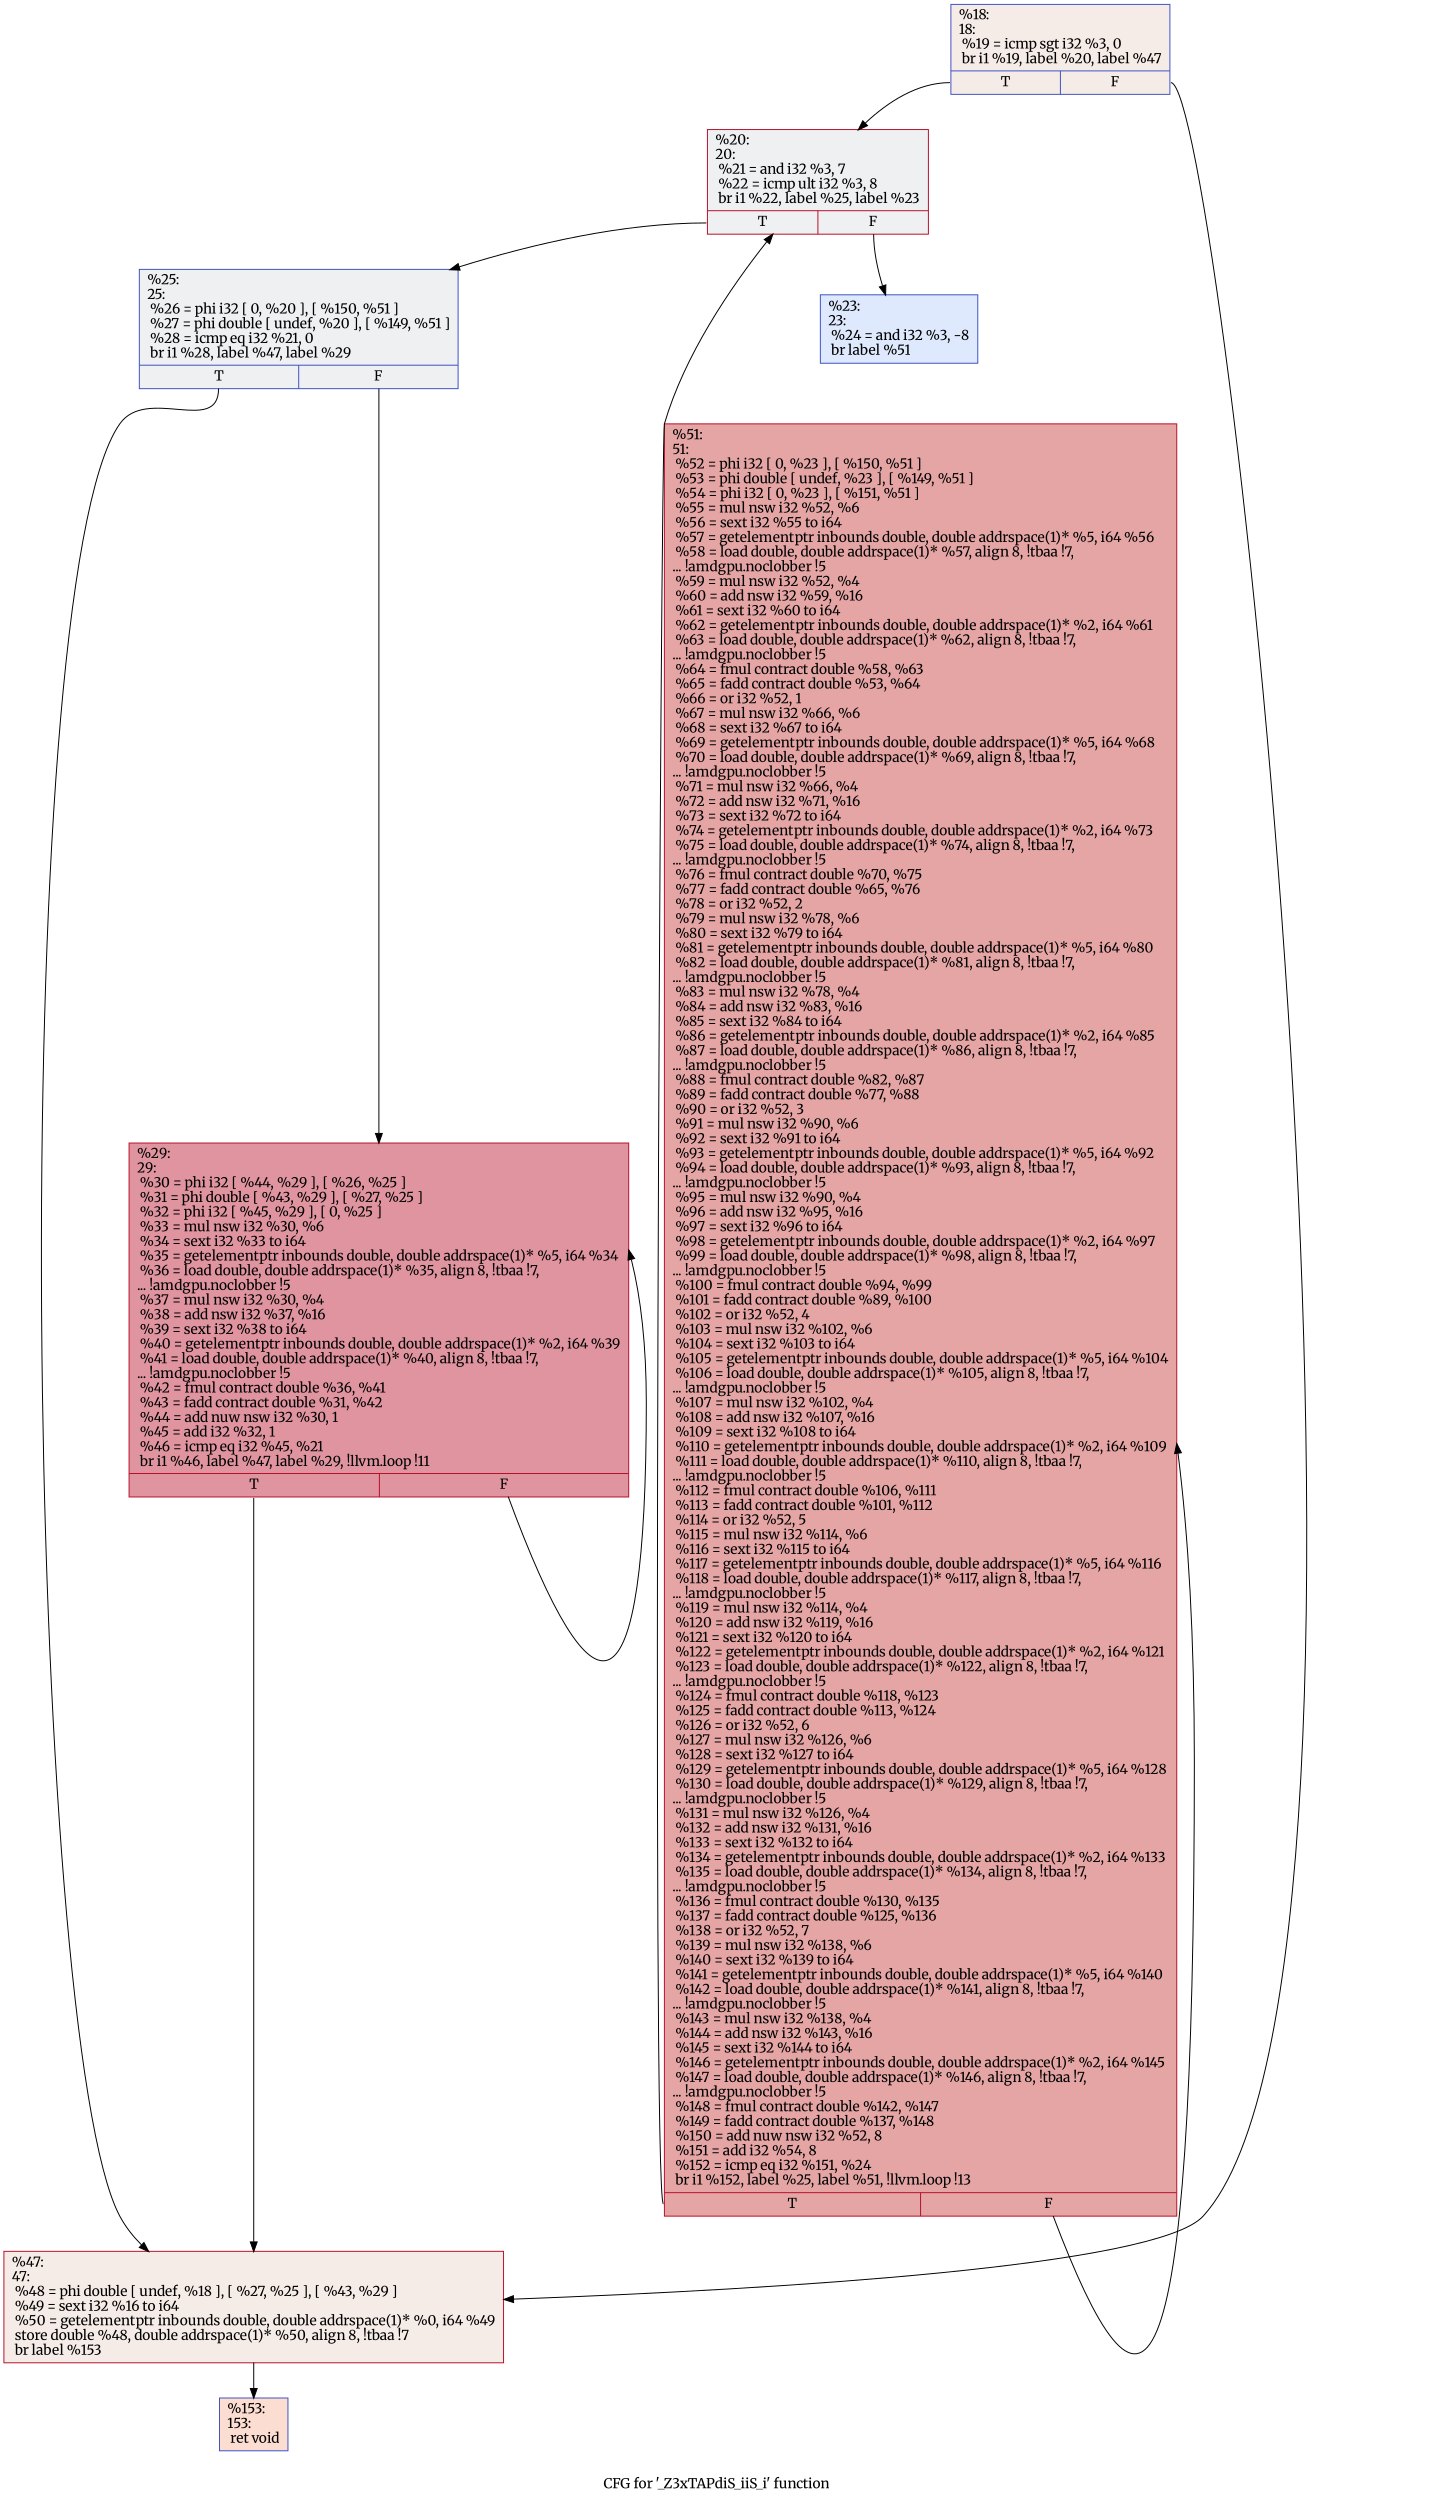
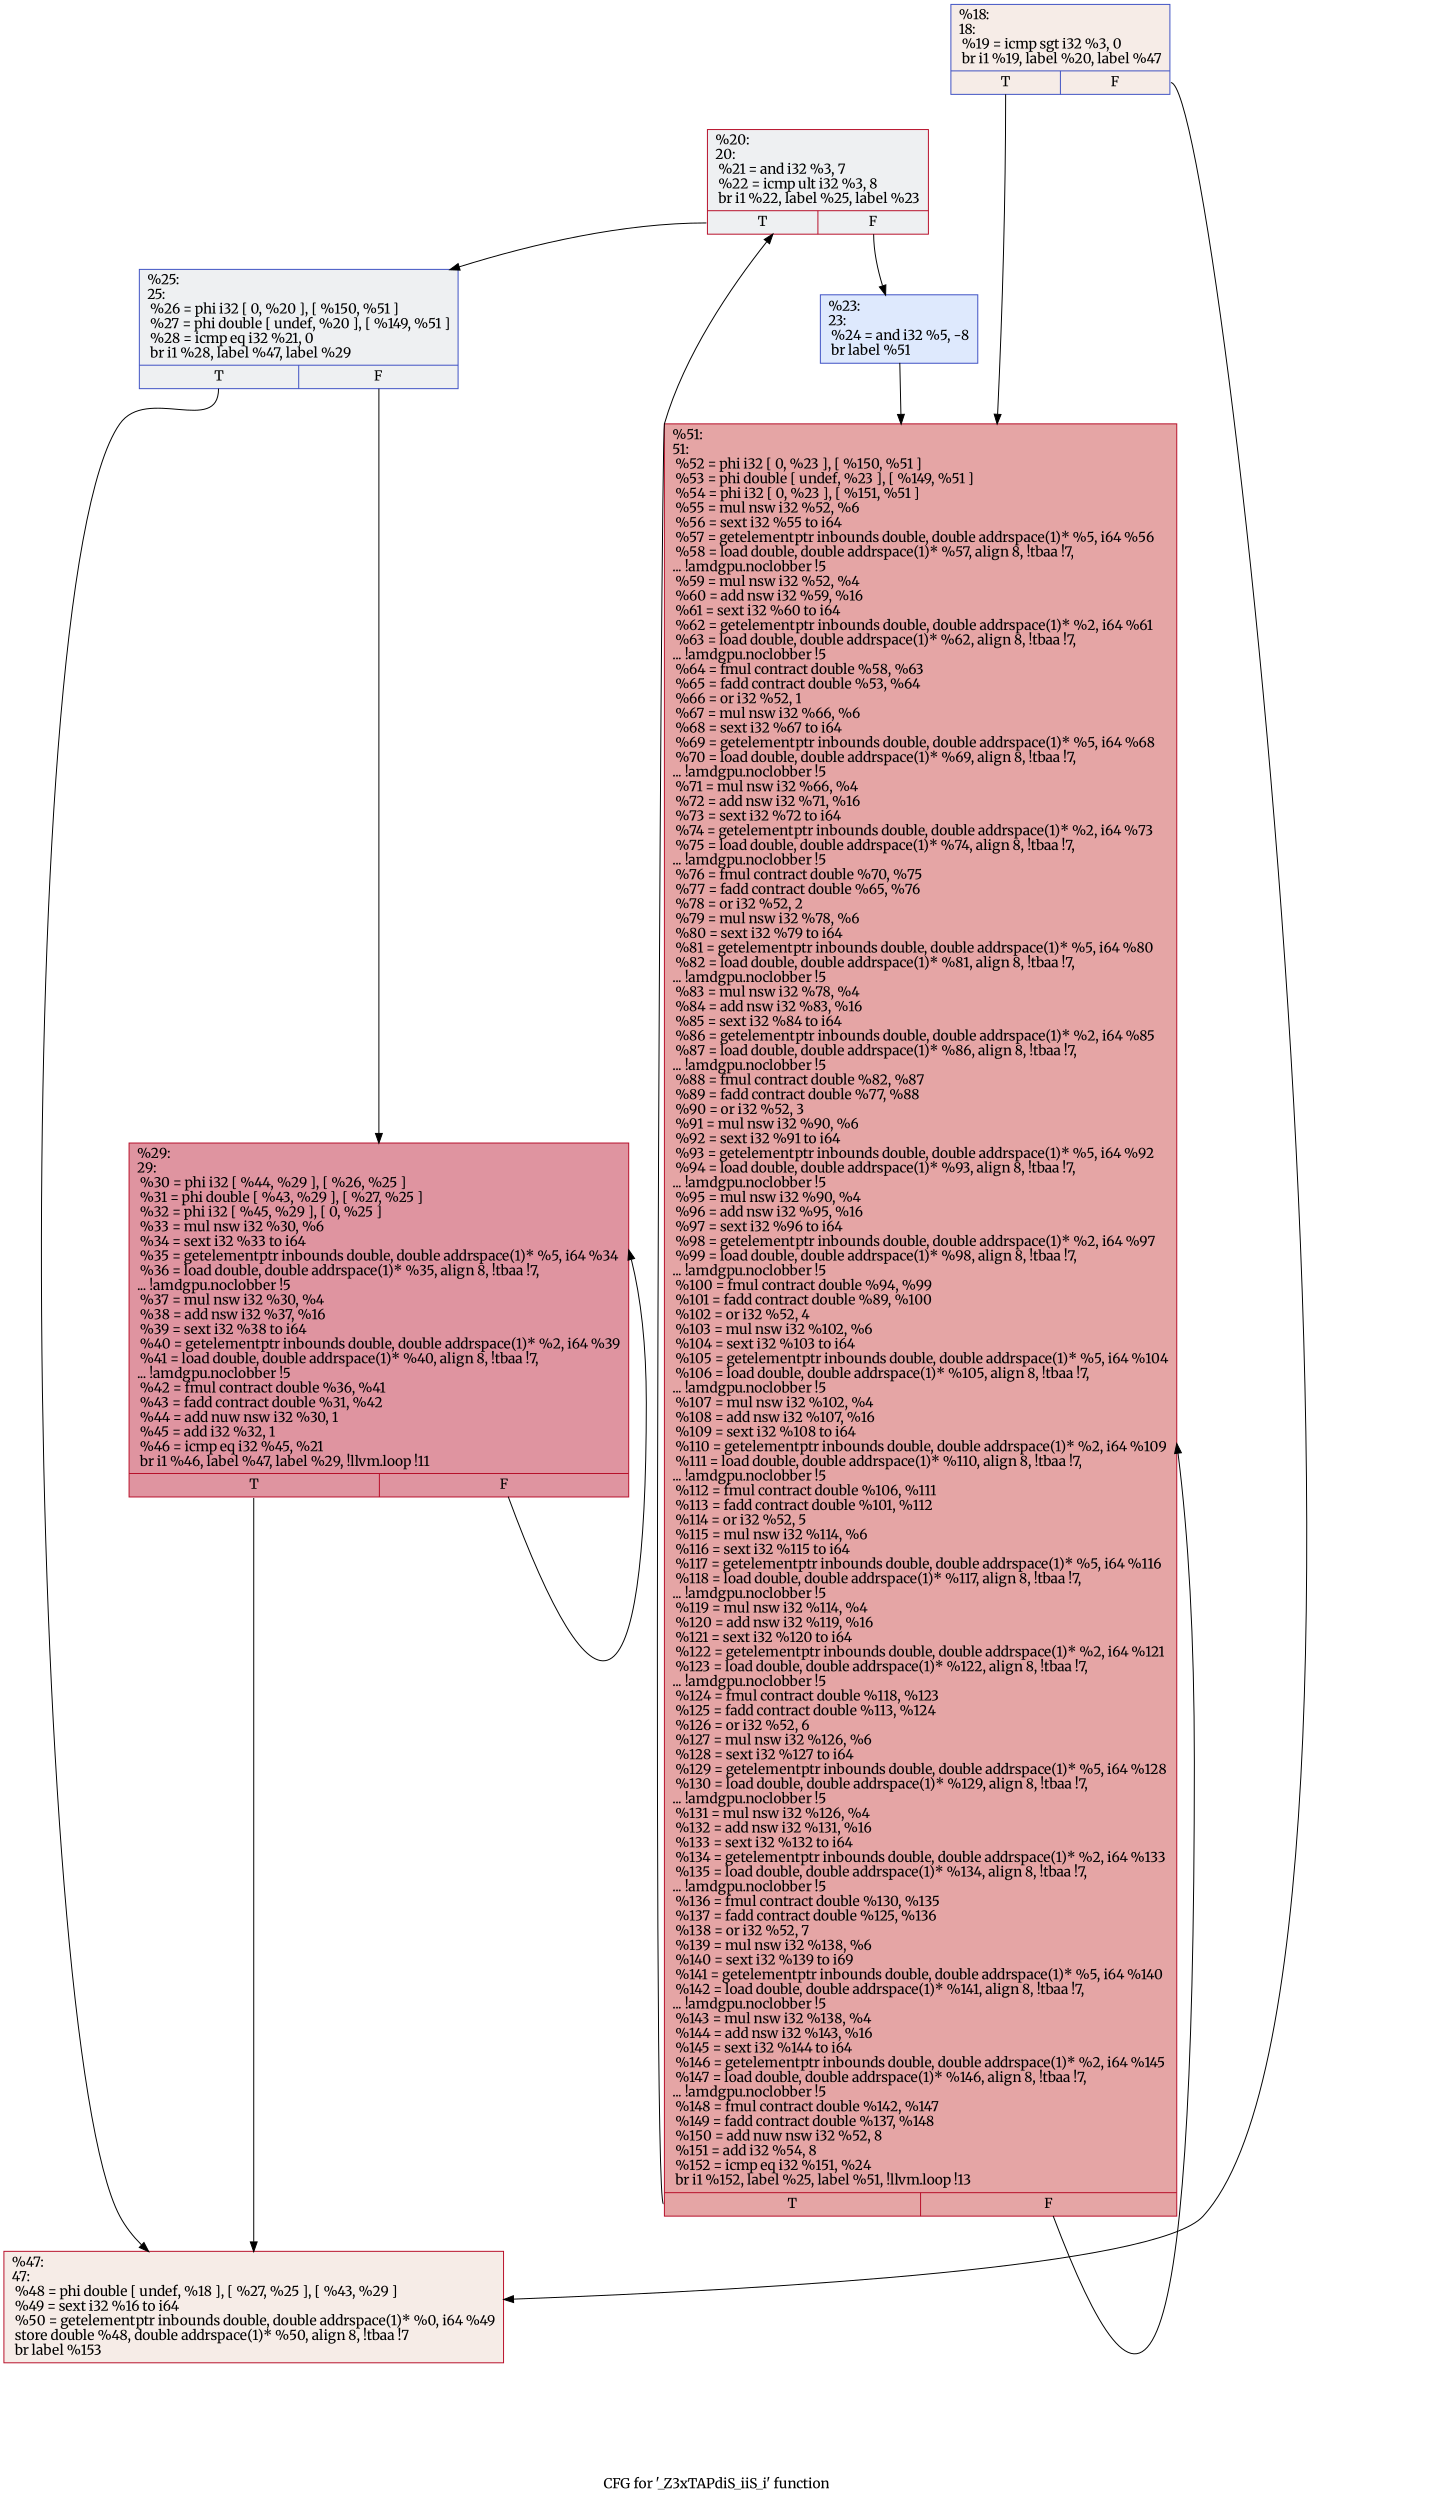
edge "%18:" -> "%20:": now "%18:" -> "%51:"
node "%23:": text "%24 = and i32 %3, -8" -> "%24 = and i32 %5, -8"
edge "%23:" -> "%51:": added
node "%51:": text "%140 = sext i32 %139 to i64" -> "%140 = sext i32 %139 to i69"
node "%153:": removed
